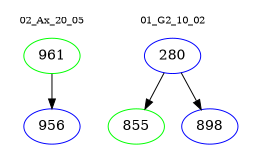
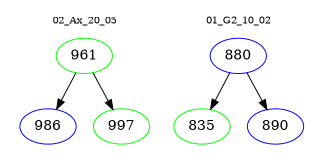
node "280": label "280" -> "880"
node "956": label "956" -> "986"
node "997": added
node "855": label "855" -> "835"
node "898": label "898" -> "890"
